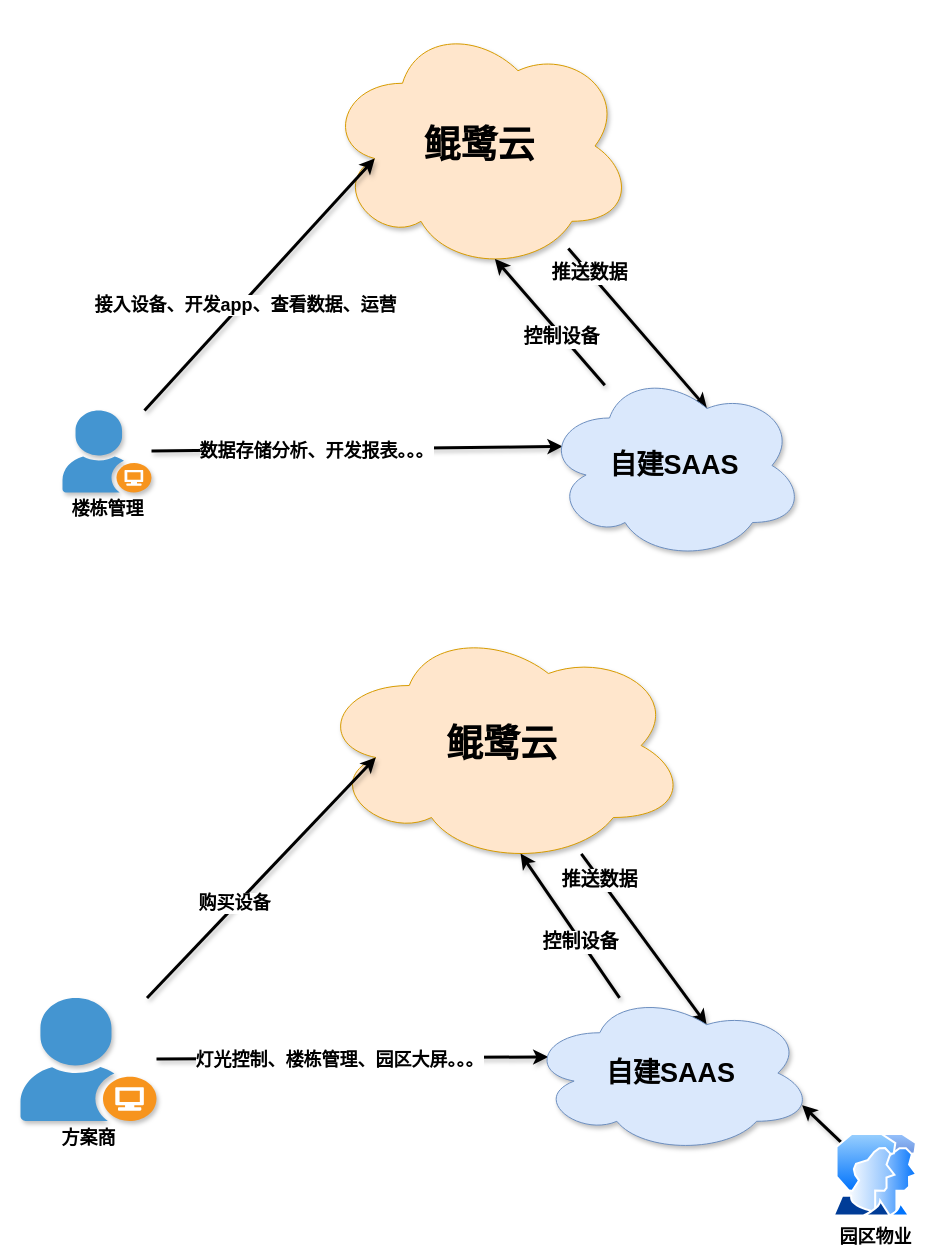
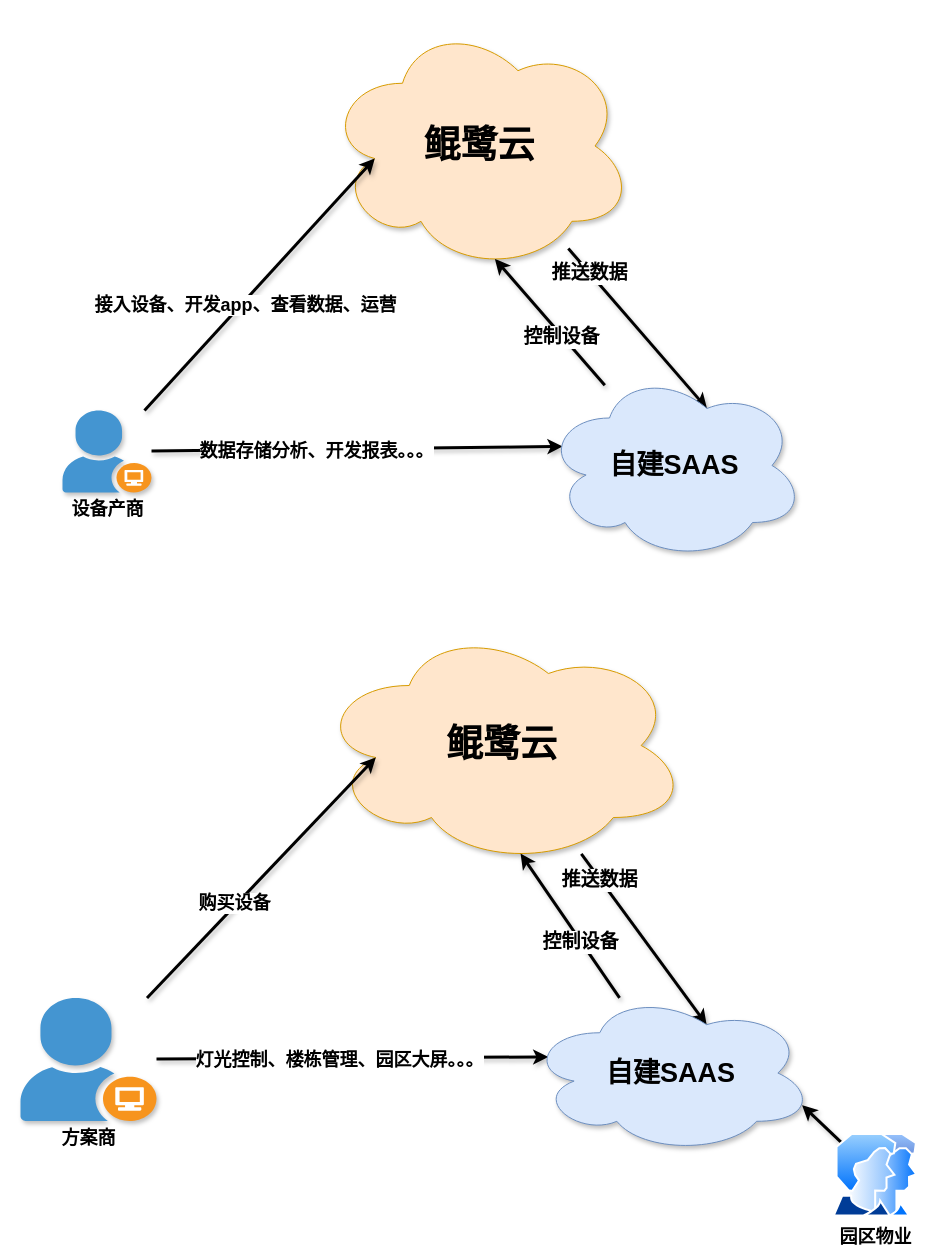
node "楼栋管理": label "楼栋管理" -> "设备产商"
